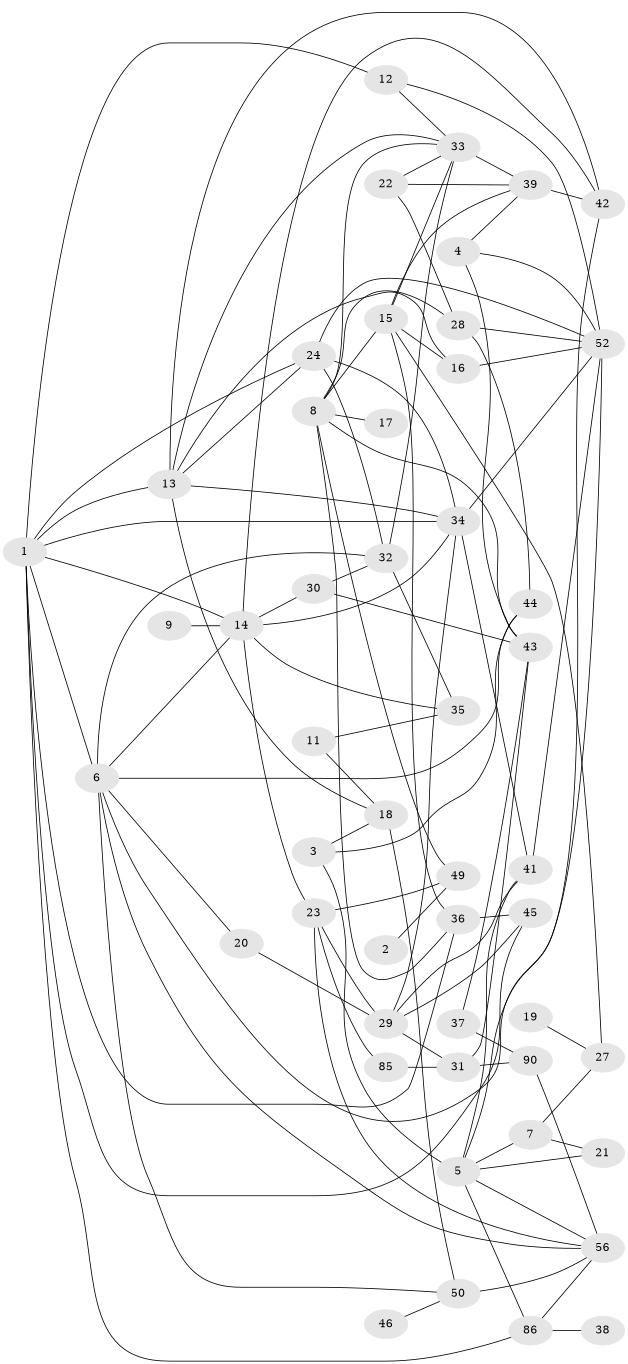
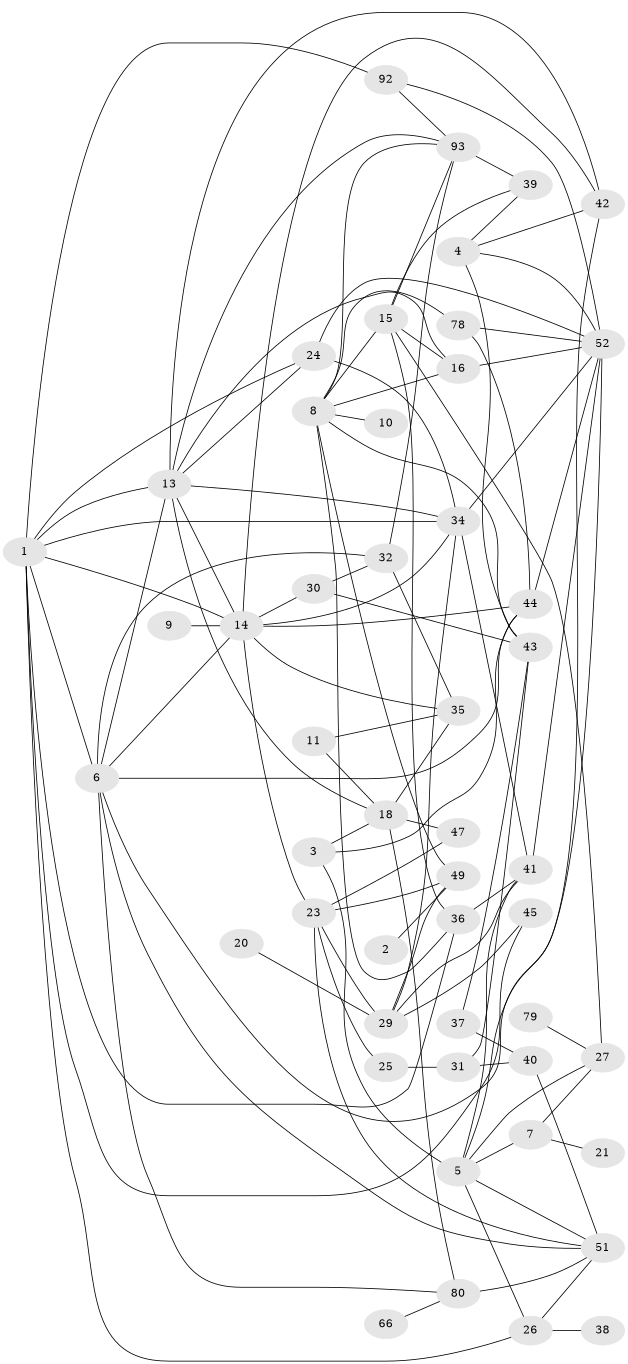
node "12": label "12" -> "92"
node "33": label "33" -> "93"
node "22": removed
edge "39" -- "42": now "4" -- "42"
node "28": label "28" -> "78"
edge "16" -- "8": added
node "17": label "17" -> "10"
edge "24" -- "32": removed
edge "52" -- "44": added
edge "13" -- "14": added
edge "44" -- "14": added
edge "35" -- "18": added
node "47": added
edge "6" -- "20": now "6" -- "13"
edge "45" -- "36": now "41" -- "36"
node "19": label "19" -> "79"
edge "29" -- "31": now "29" -- "49"
node "90": label "90" -> "40"
node "85": label "85" -> "25"
edge "21" -- "5": now "27" -- "5"
node "56": label "56" -> "51"
node "50": label "50" -> "80"
node "46": label "46" -> "66"
node "86": label "86" -> "26"
